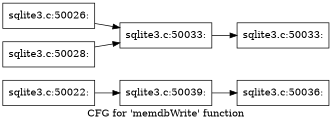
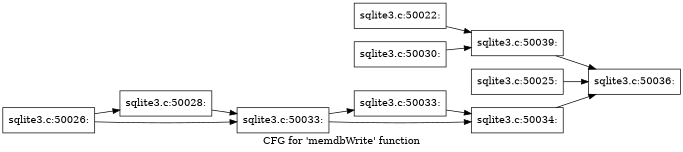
node "sqlite3.c:50030:": added
node "sqlite3.c:50025:": added
edge "sqlite3.c:50026:" -> "sqlite3.c:50028:": added
node "sqlite3.c:50034:": added
